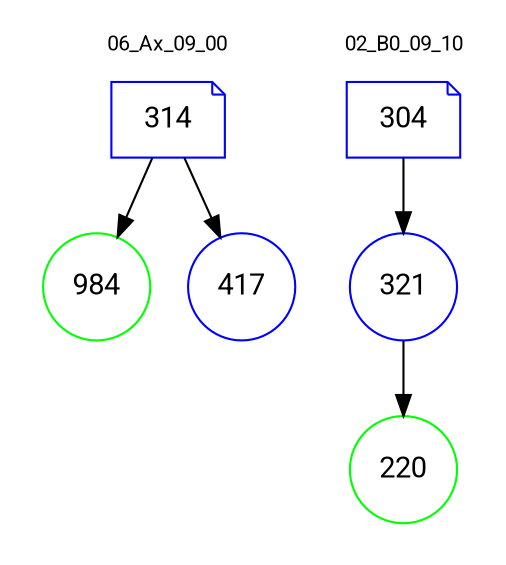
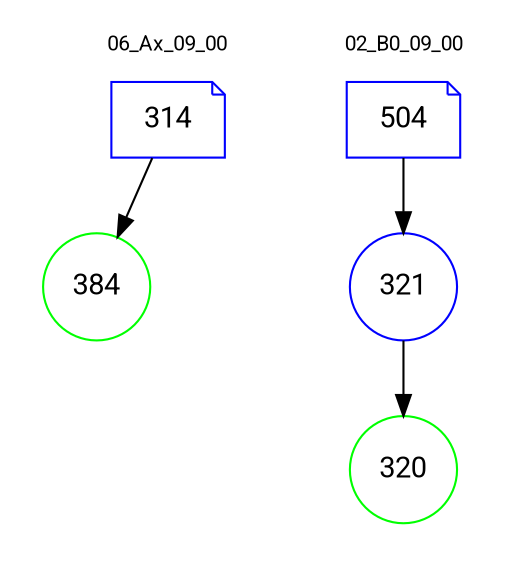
cluster "02_B0_09_10": label "02_B0_09_10" -> "02_B0_09_00"
node "304": label "304" -> "504"
node "984": label "984" -> "384"
node "417": removed
node "220": label "220" -> "320"
